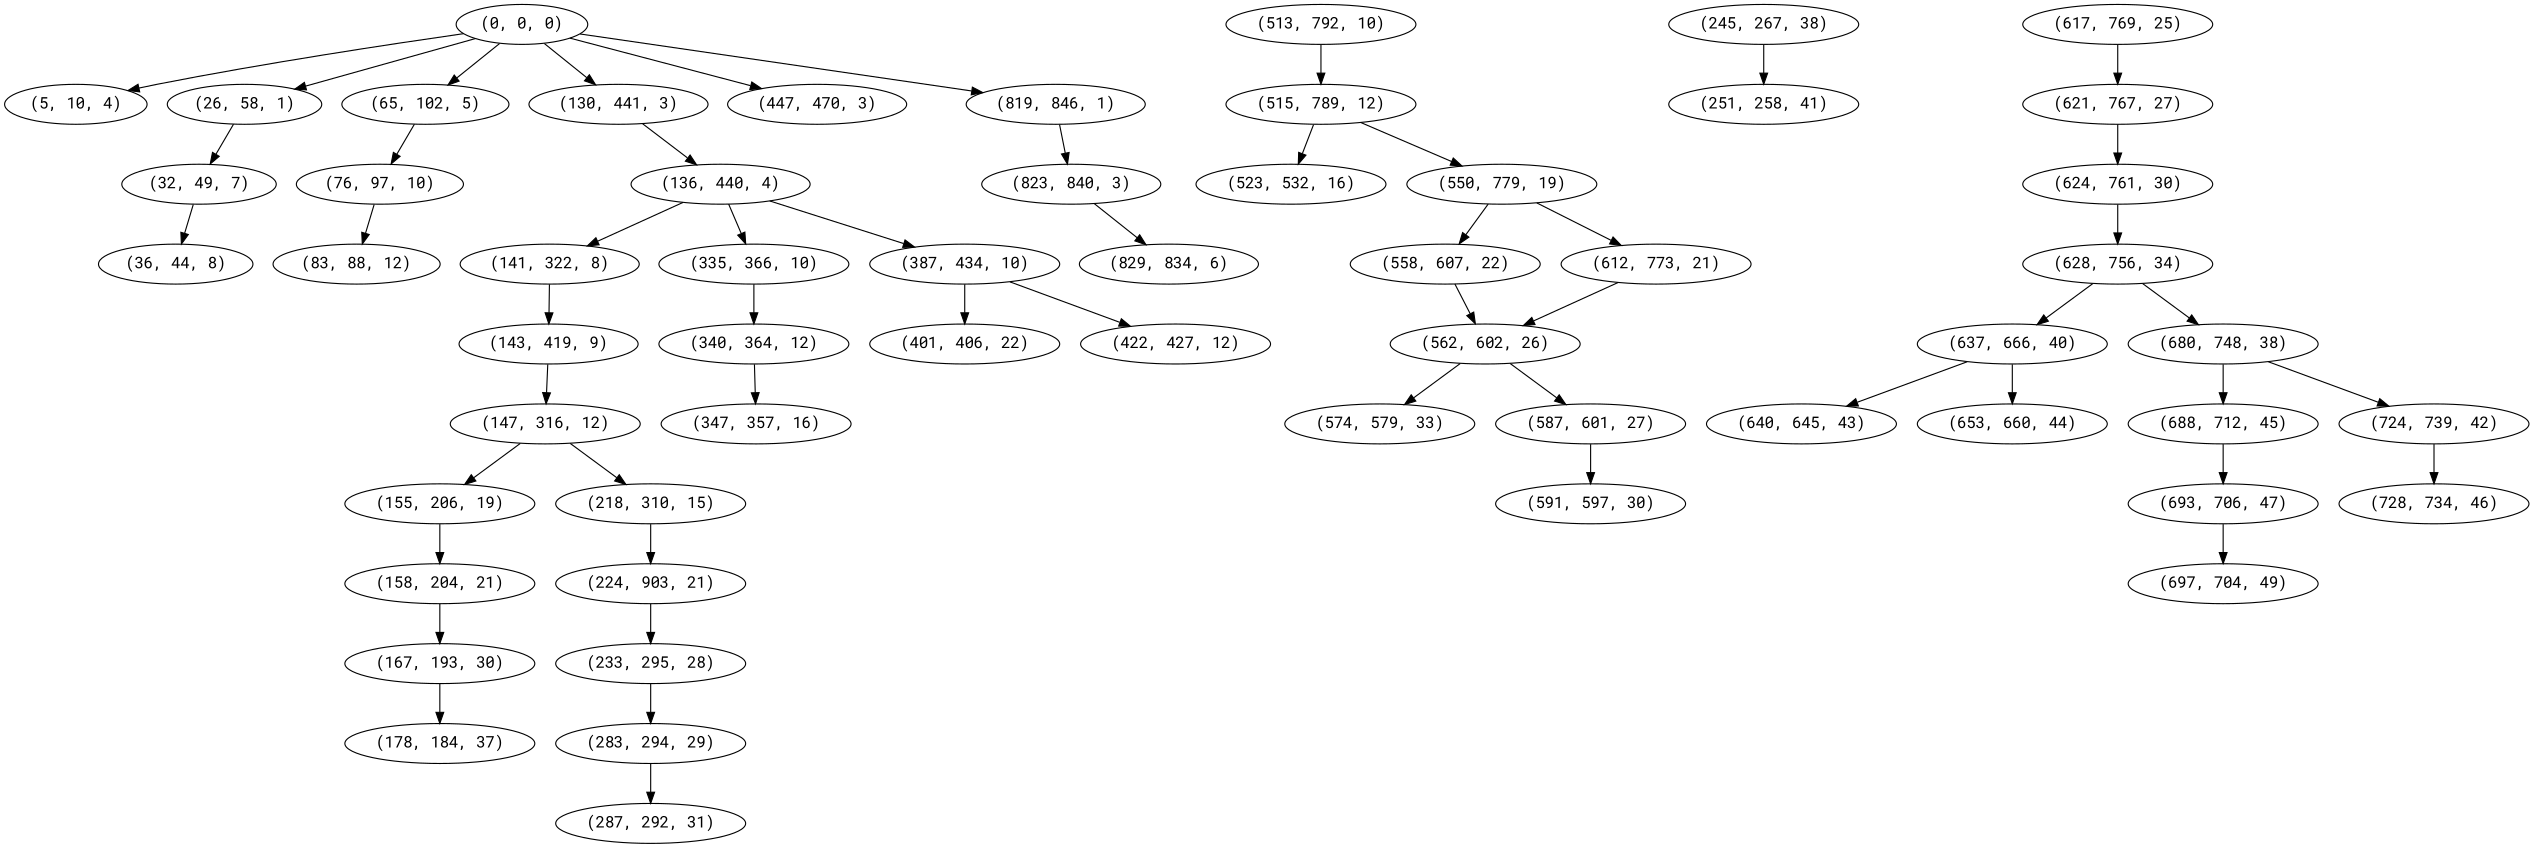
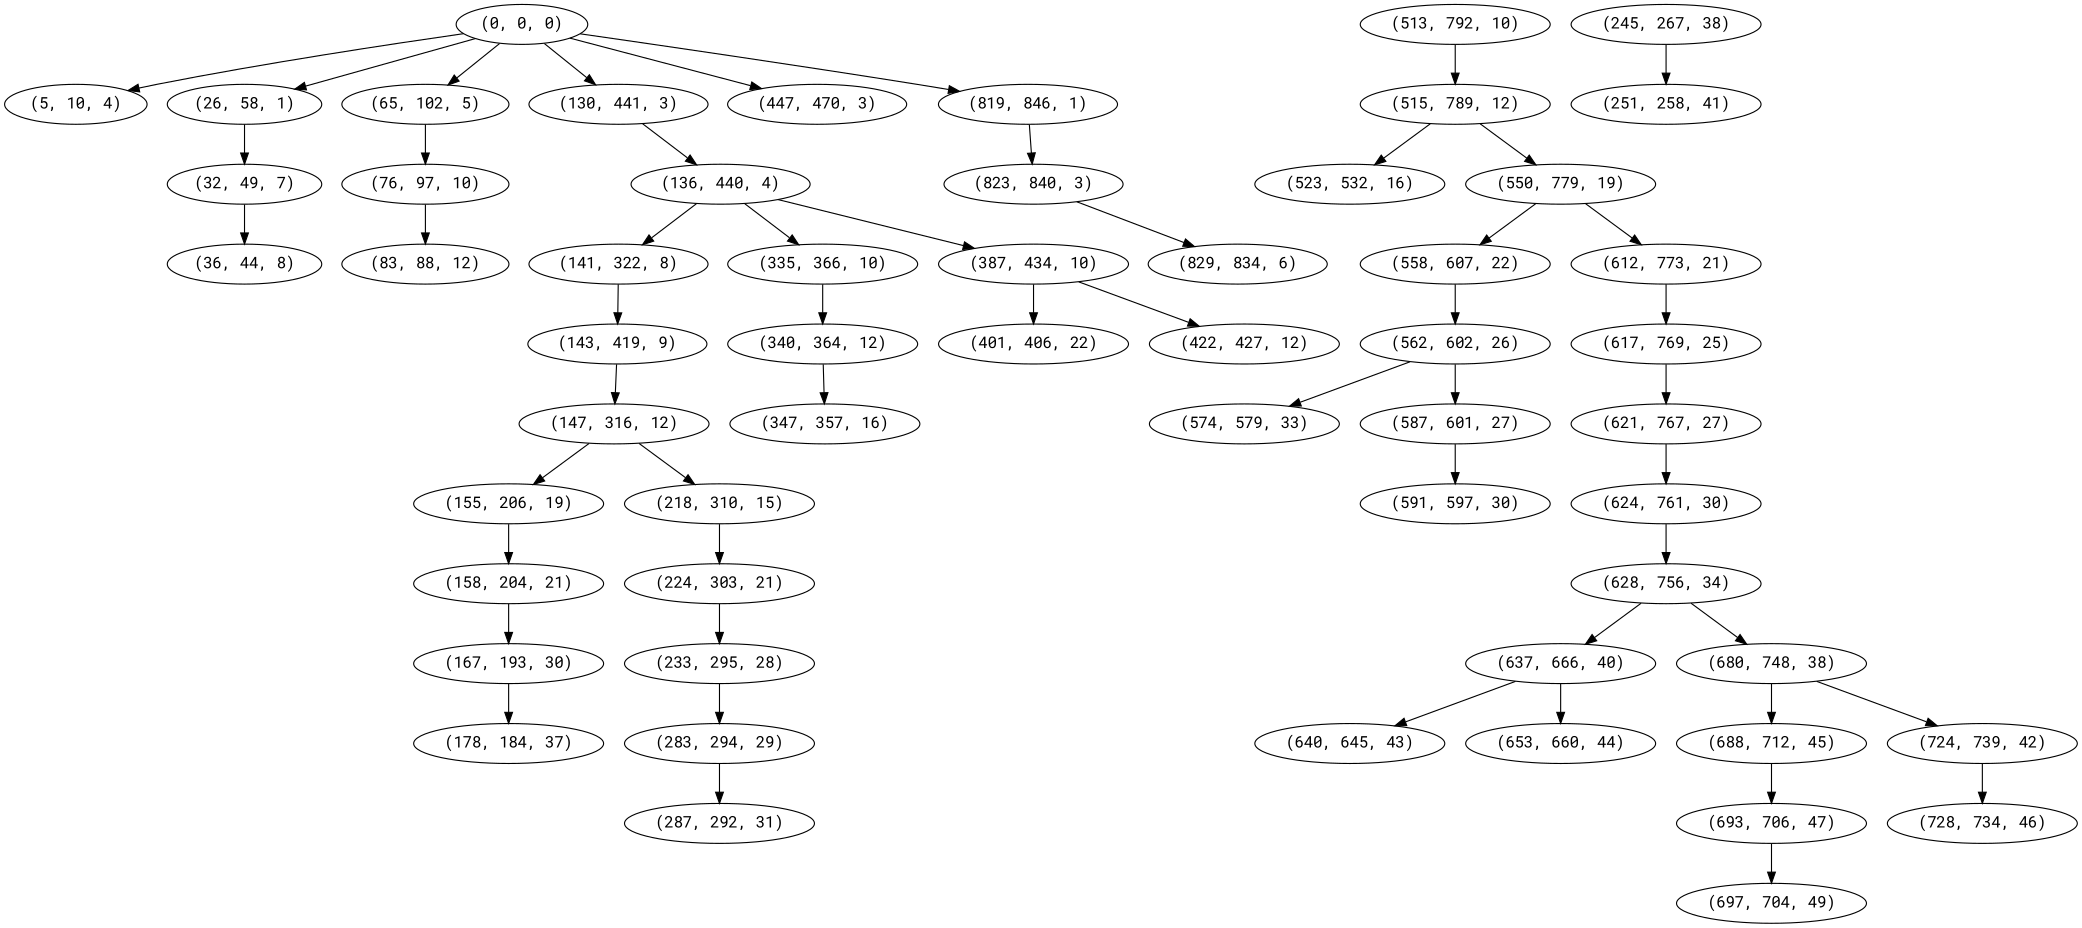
edge "(612, 773, 21)" -> "(562, 602, 26)": now "(612, 773, 21)" -> "(617, 769, 25)"
node "(224, 903, 21)": label "(224, 903, 21)" -> "(224, 303, 21)"
